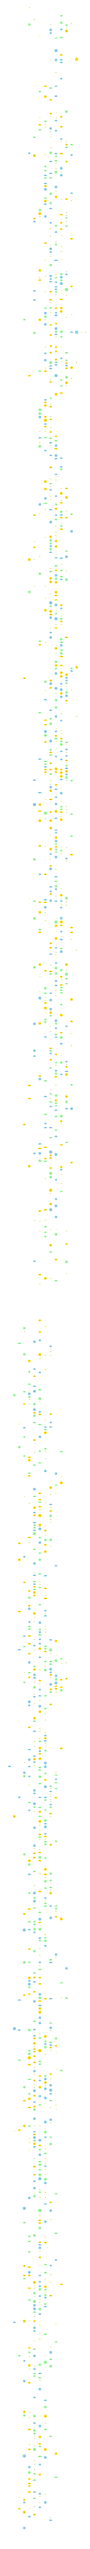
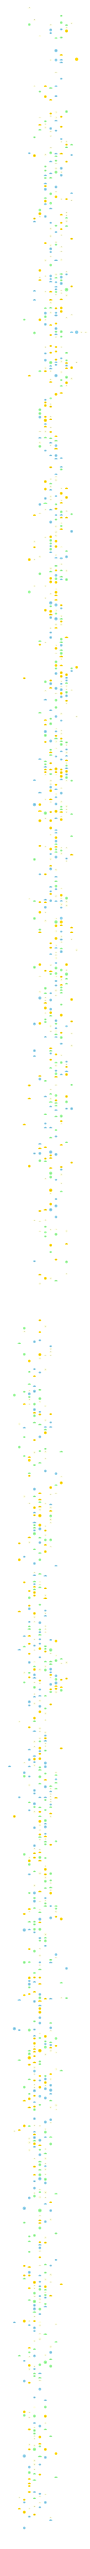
node "prc": fillcolor lightyellow -> skyblue
